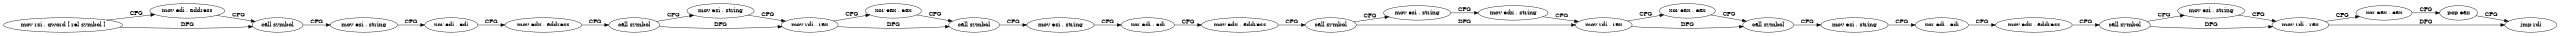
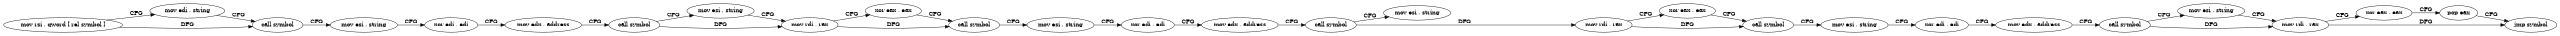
node "mov edi , address": label "mov edi , address" -> "mov edi , string"
node "mov edx , string": removed
node "jmp rdi": label "jmp rdi" -> "jmp symbol"
